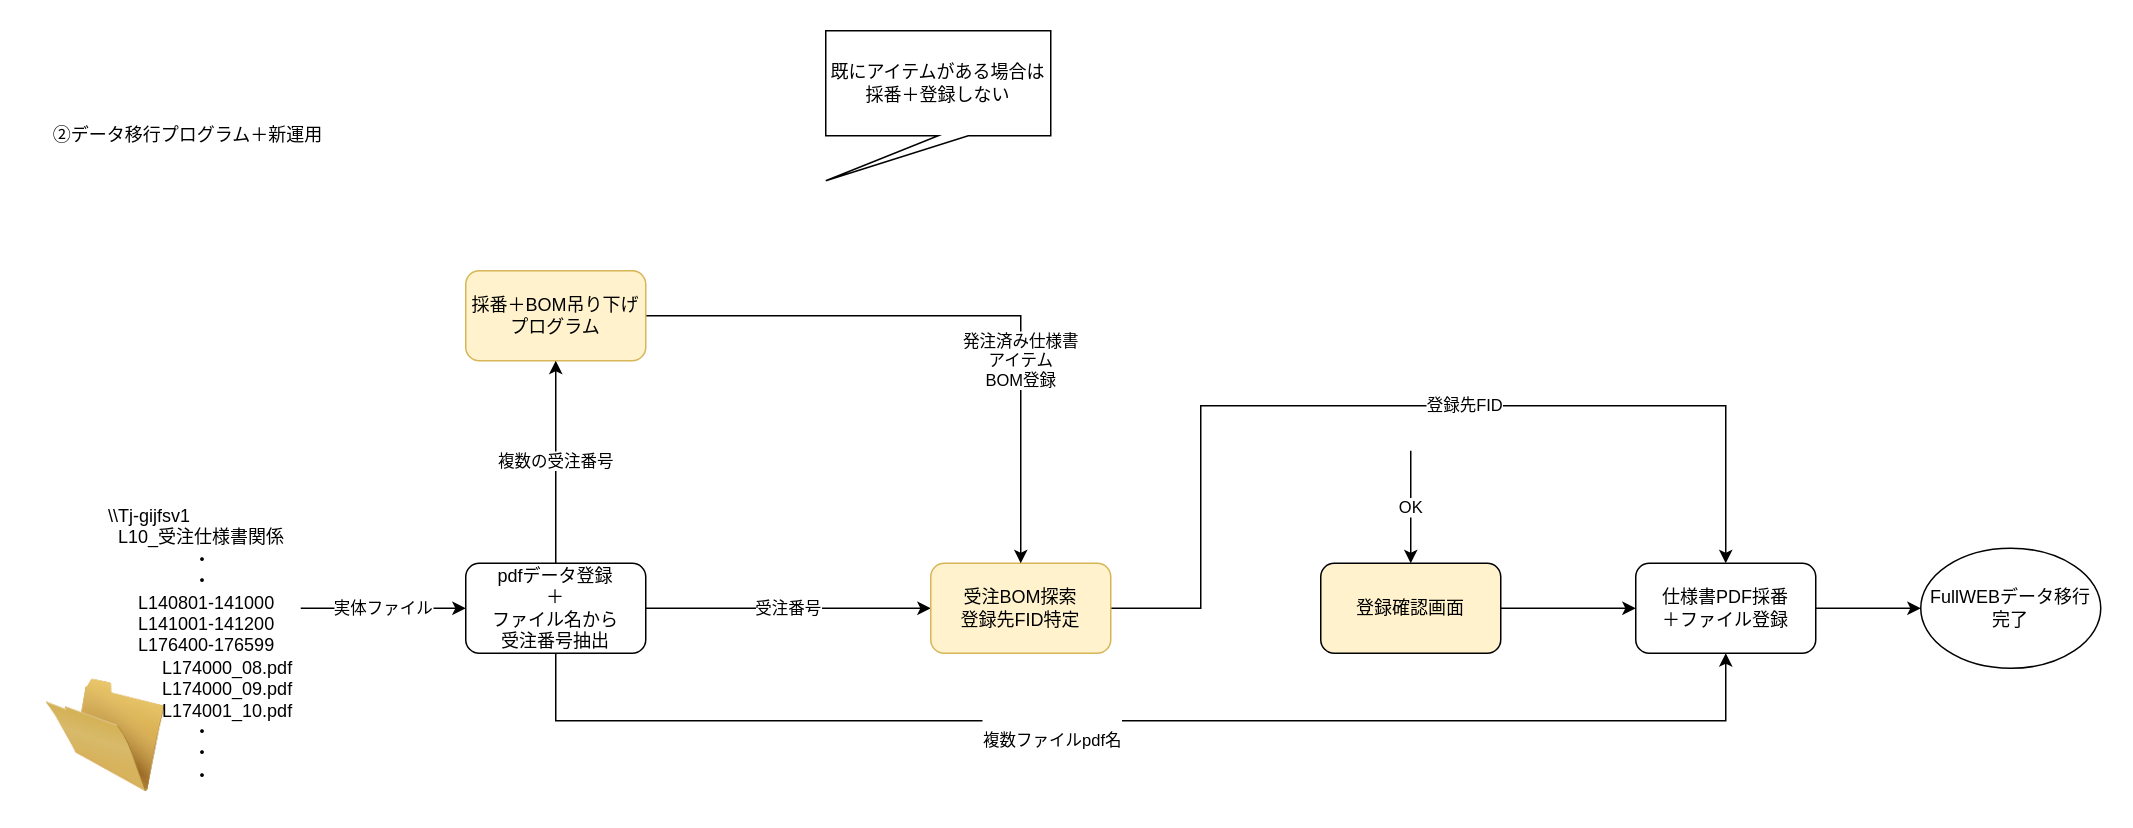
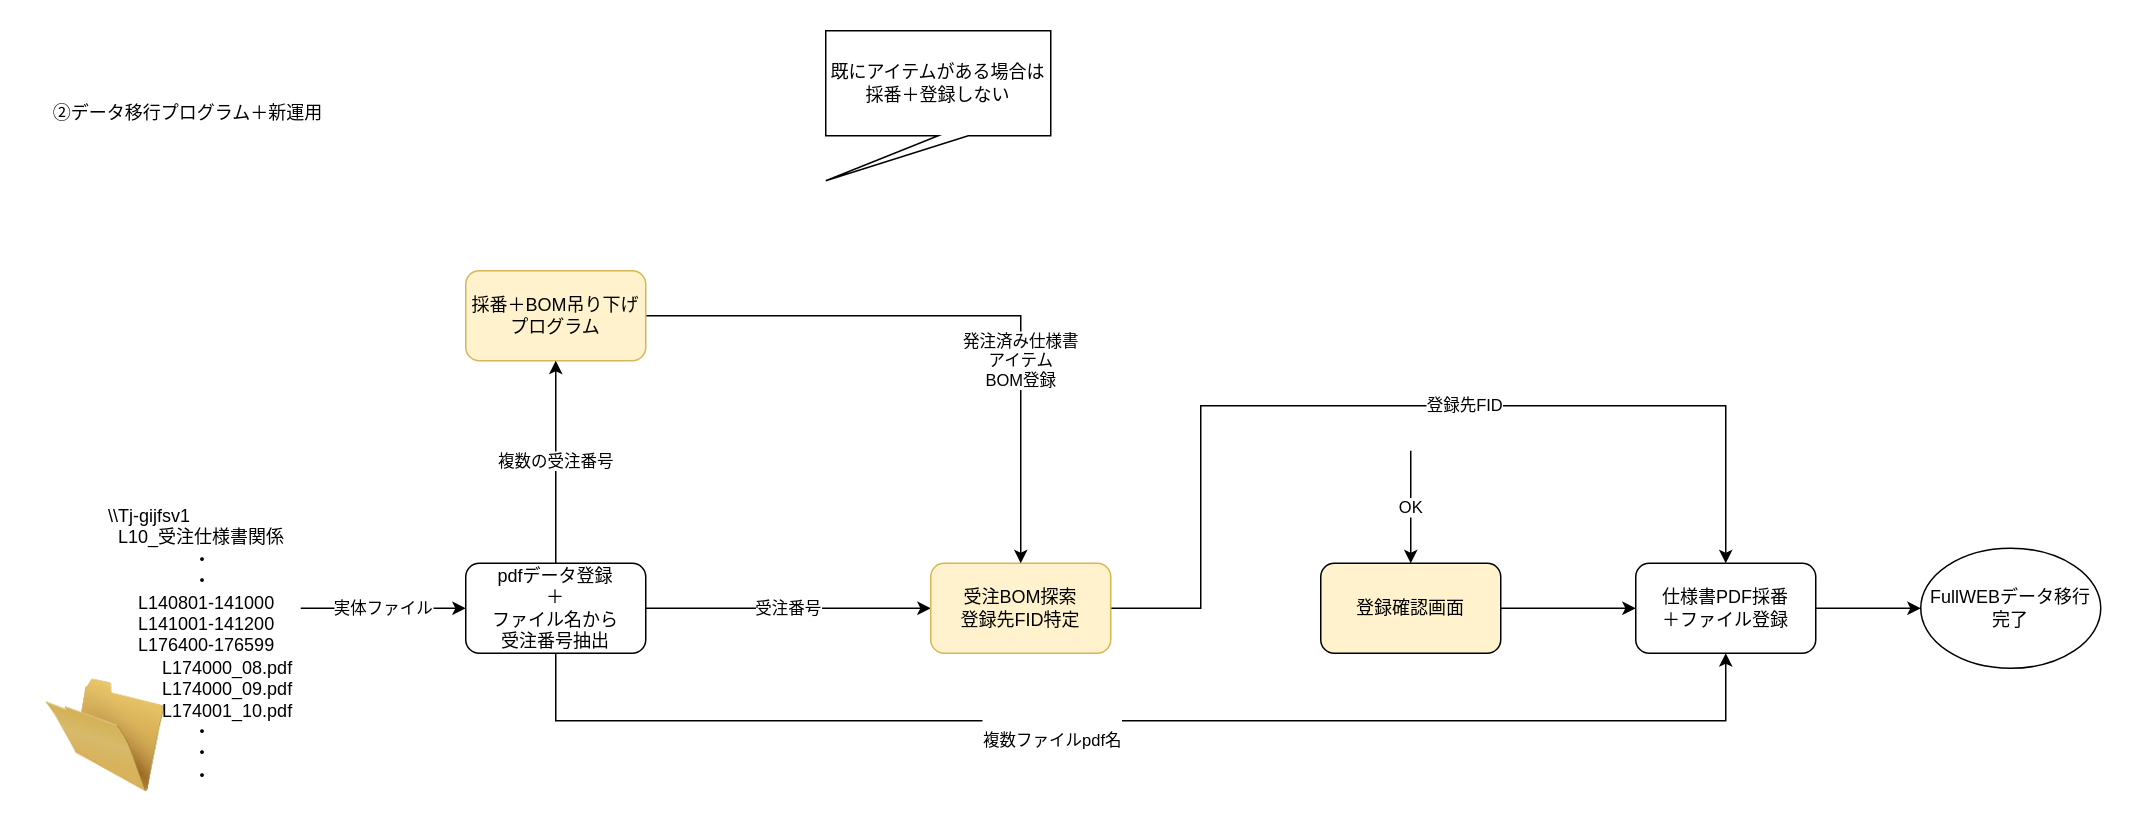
node "②データ移行プログラム＋新運用": moved (188, 136) -> (188, 113)
